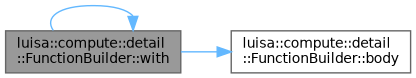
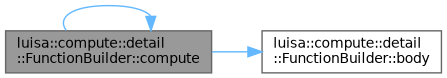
node "luisa::compute::detail ::FunctionBuilder::with": label "luisa::compute::detail ::FunctionBuilder::with" -> "luisa::compute::detail ::FunctionBuilder::compute"
